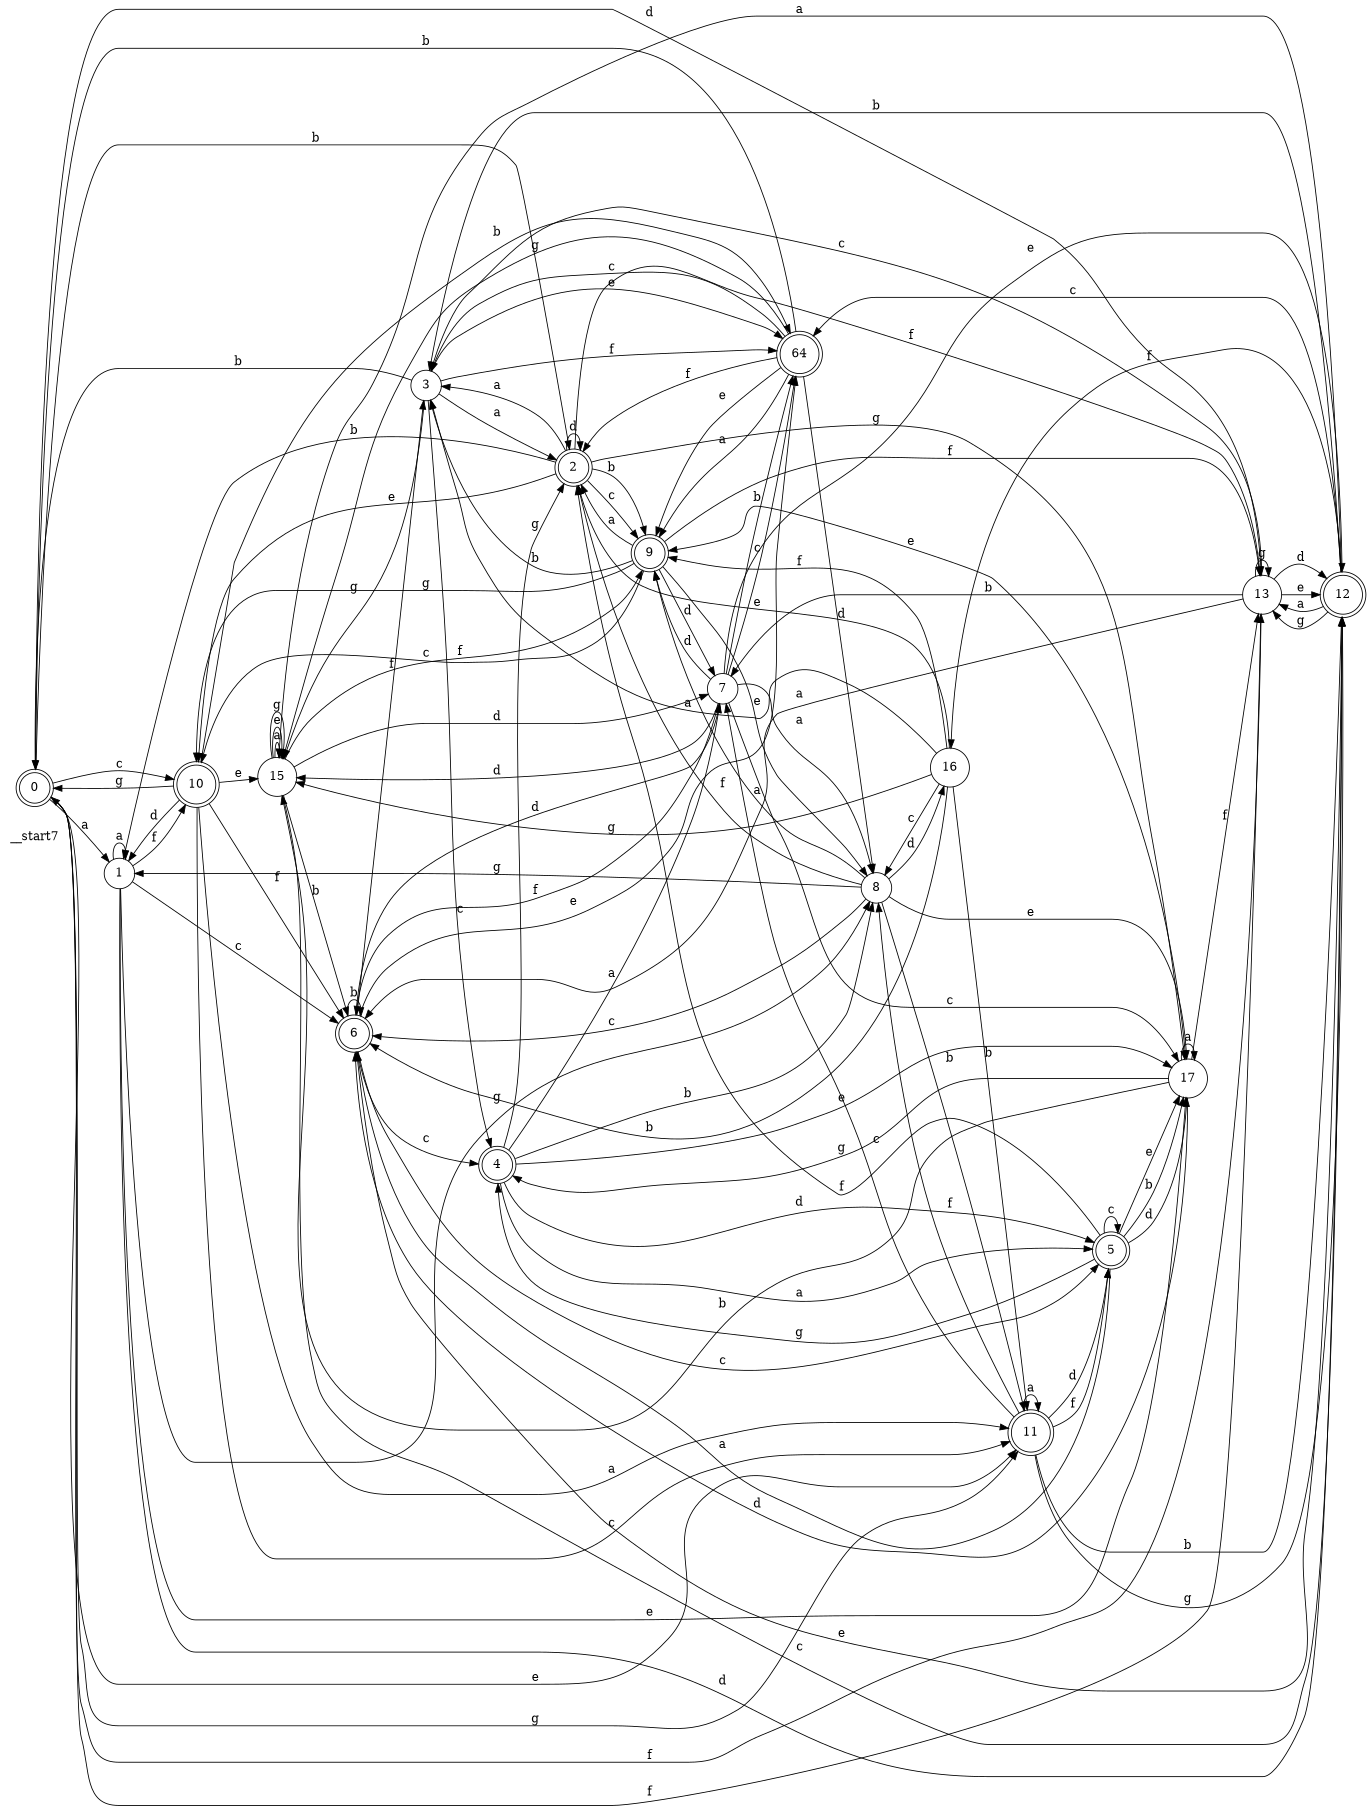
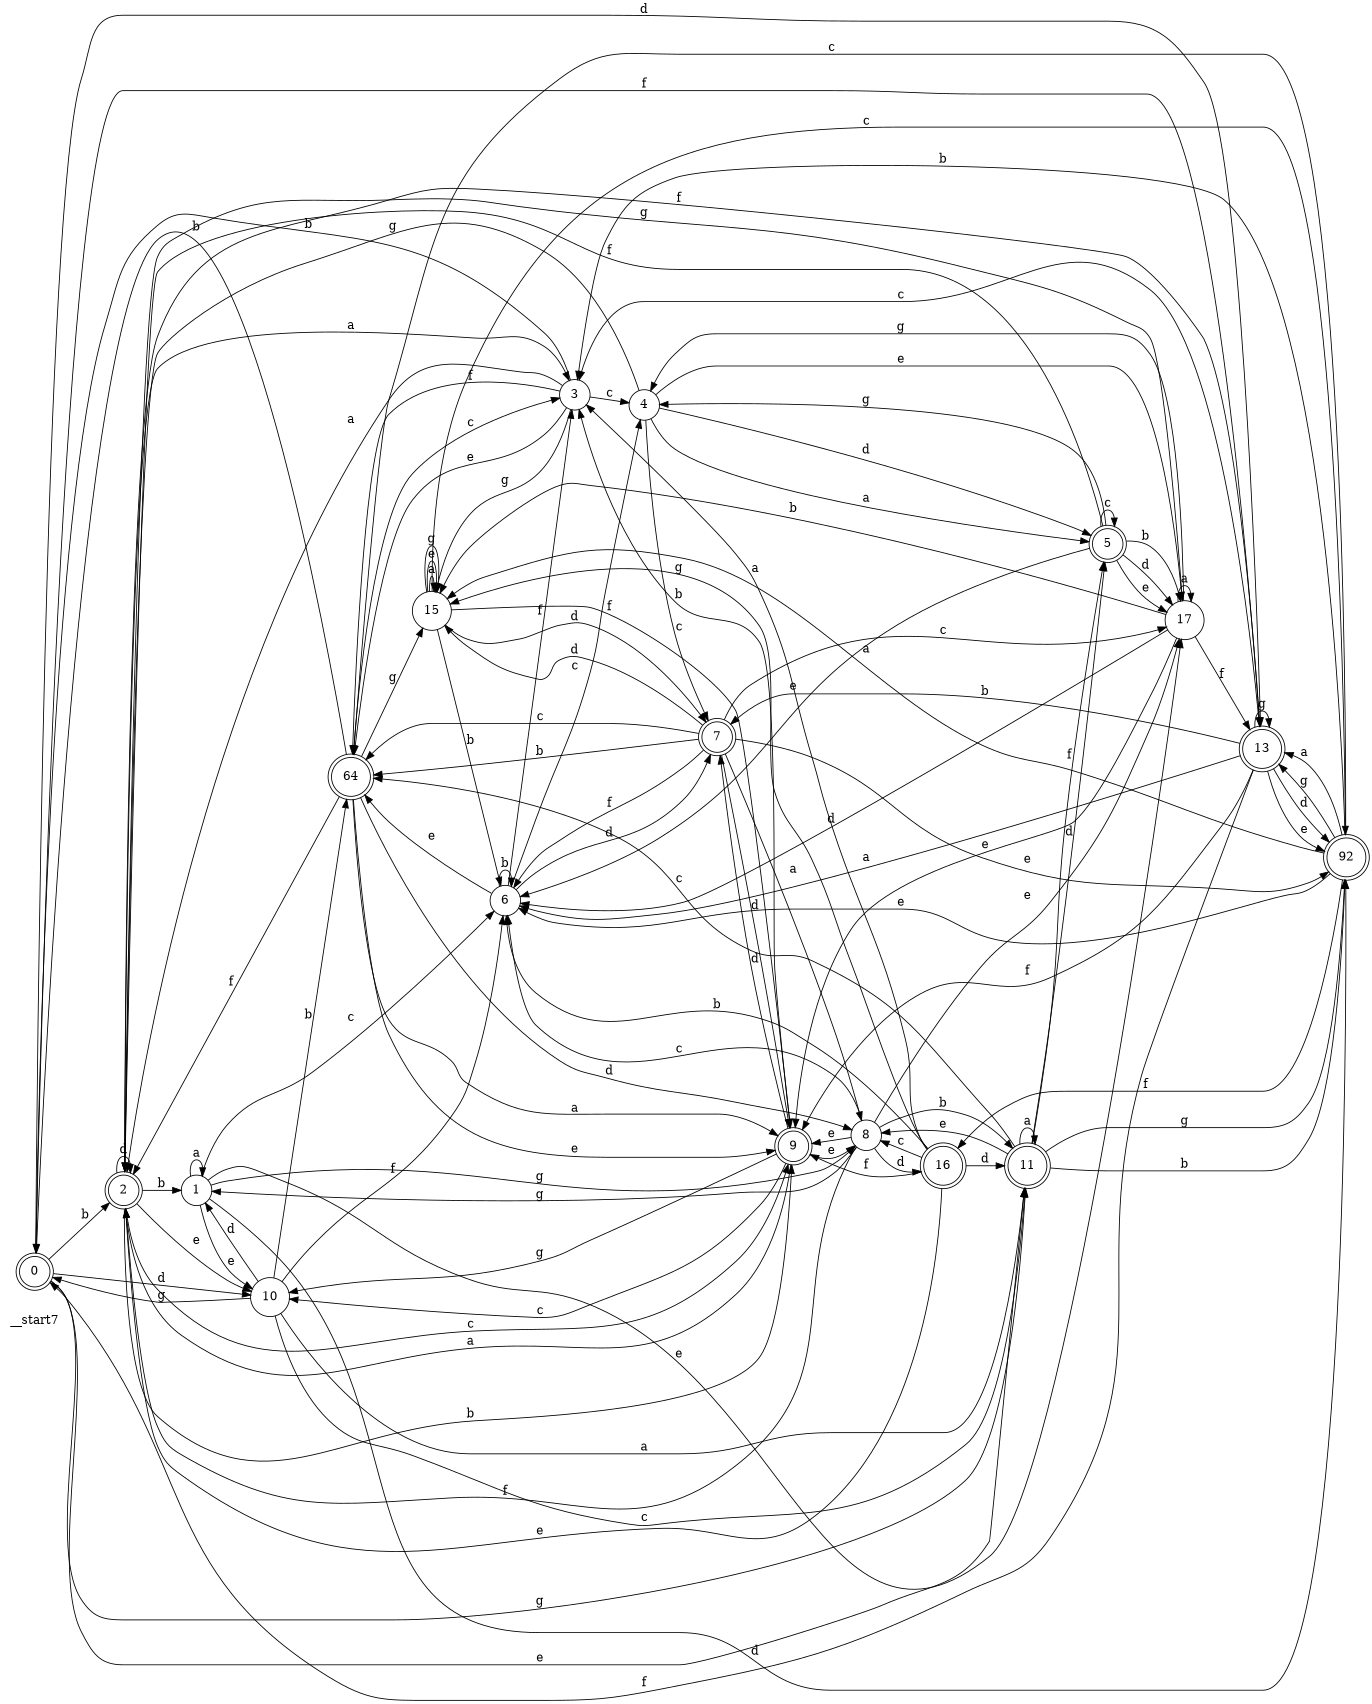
edge "9" -> "13": reversed
edge "2" -> "17": reversed
node "13": shape circle -> doublecircle
node "12": label "12" -> "92"
node "7": shape circle -> doublecircle
edge "0" -> "10": label "c" -> "d"
node "16": shape circle -> doublecircle
edge "10" -> "15": removed, label "e"
node "10": shape doublecircle -> circle
edge "8" -> "9": label "a" -> "e"
edge "0" -> "1": removed, label "a"
edge "1" -> "10": label "f" -> "e"
edge "4" -> "7": label "a" -> "c"
node "6": shape doublecircle -> circle
edge "16" -> "11": label "b" -> "d"
edge "11" -> "7": now "11" -> "64"
edge "4" -> "8": removed, label "b"
node "4": shape doublecircle -> circle
edge "11" -> "8": label "f" -> "e"
edge "6" -> "5": removed, label "c"
edge "5" -> "6": label "a" -> "e"
